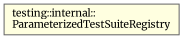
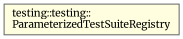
node "testing::internal:: ParameterizedTestSuiteRegistry": label "testing::internal:: ParameterizedTestSuiteRegistry" -> "testing::testing:: ParameterizedTestSuiteRegistry"
